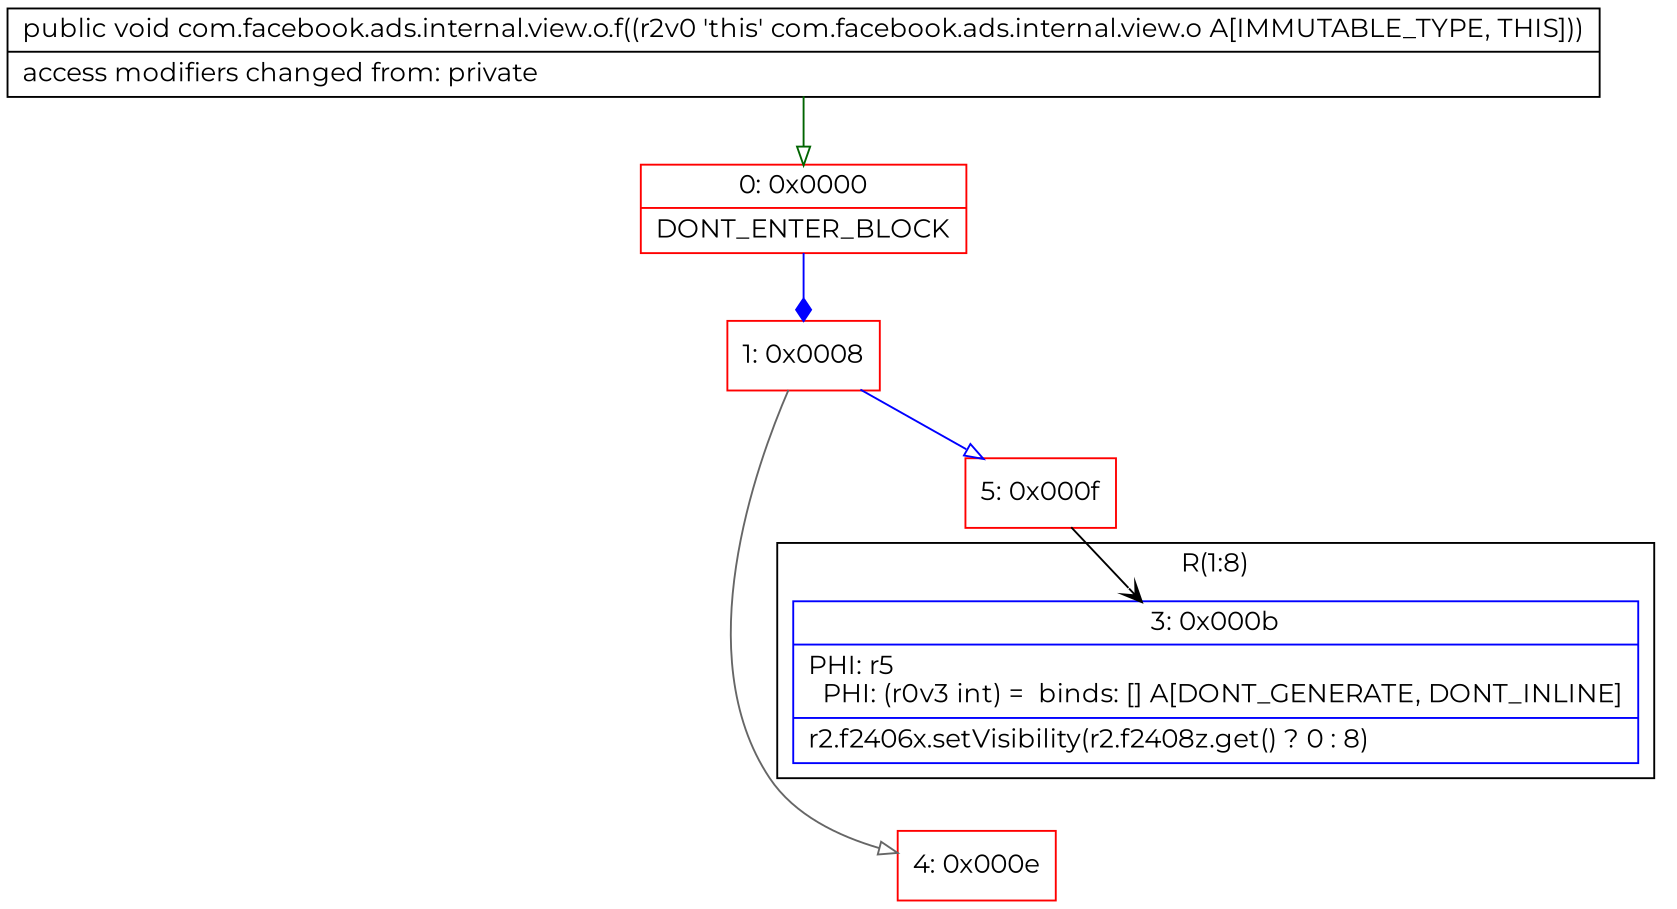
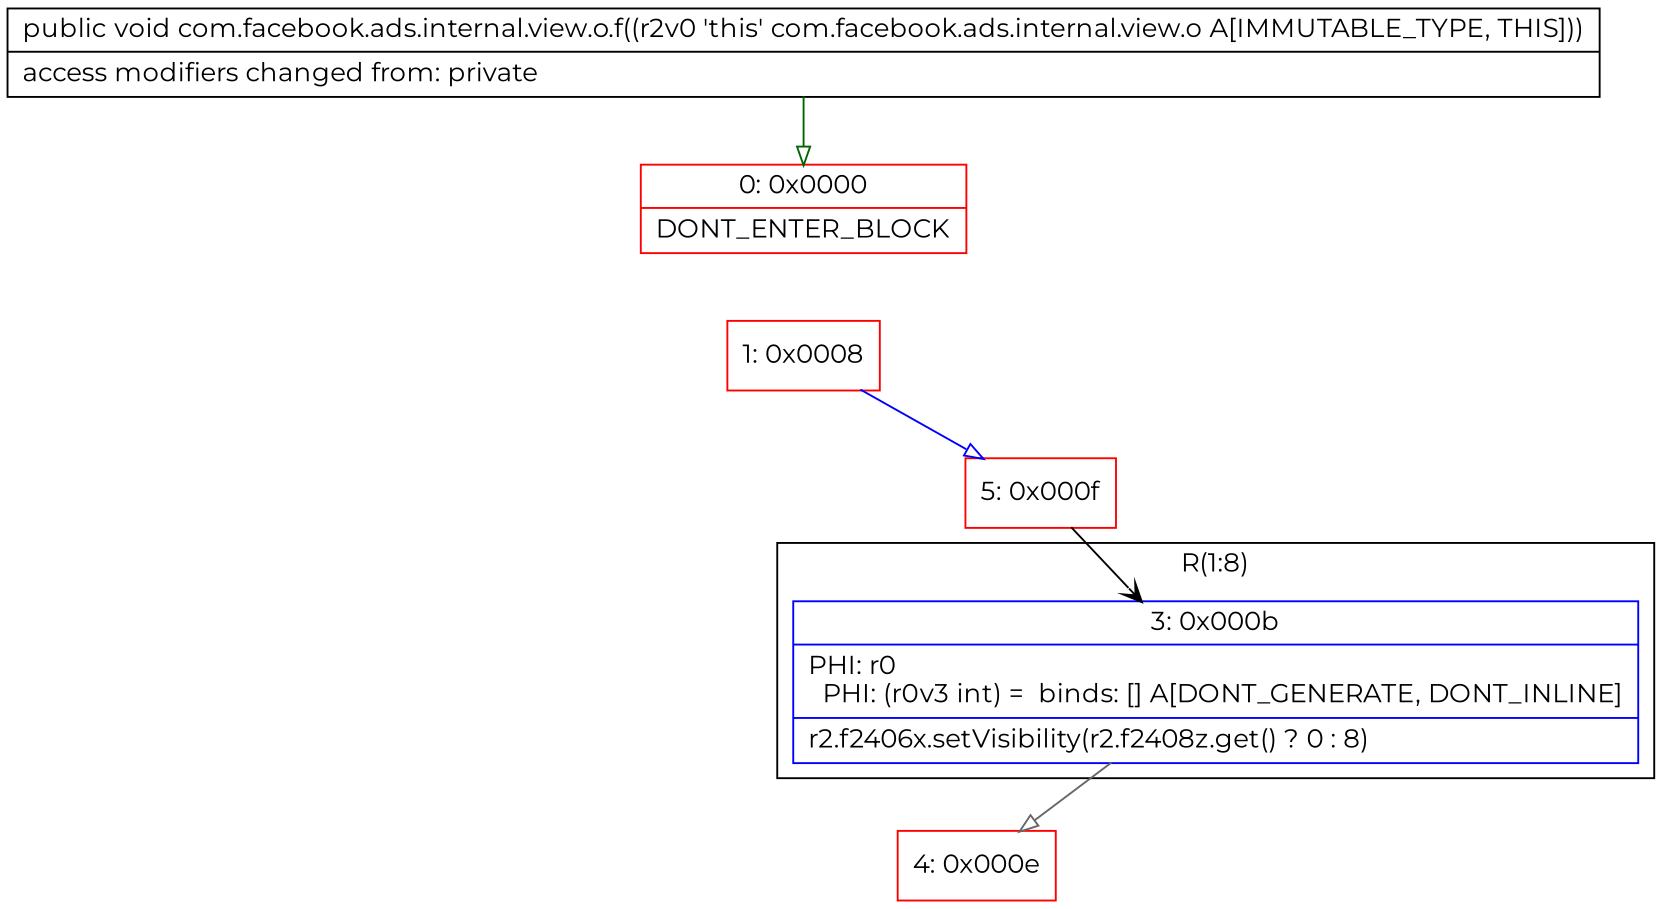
edge "0: 0x0000" -> "1: 0x0008": removed
edge "1: 0x0008" -> "4: 0x000e": now "3: 0x000b" -> "4: 0x000e"
node "3: 0x000b": text "PHI: r5" -> "PHI: r0"
